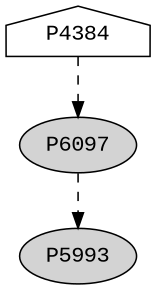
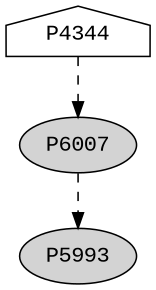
node "P4384": label "P4384" -> "P4344"
node "P6097": label "P6097" -> "P6007"
